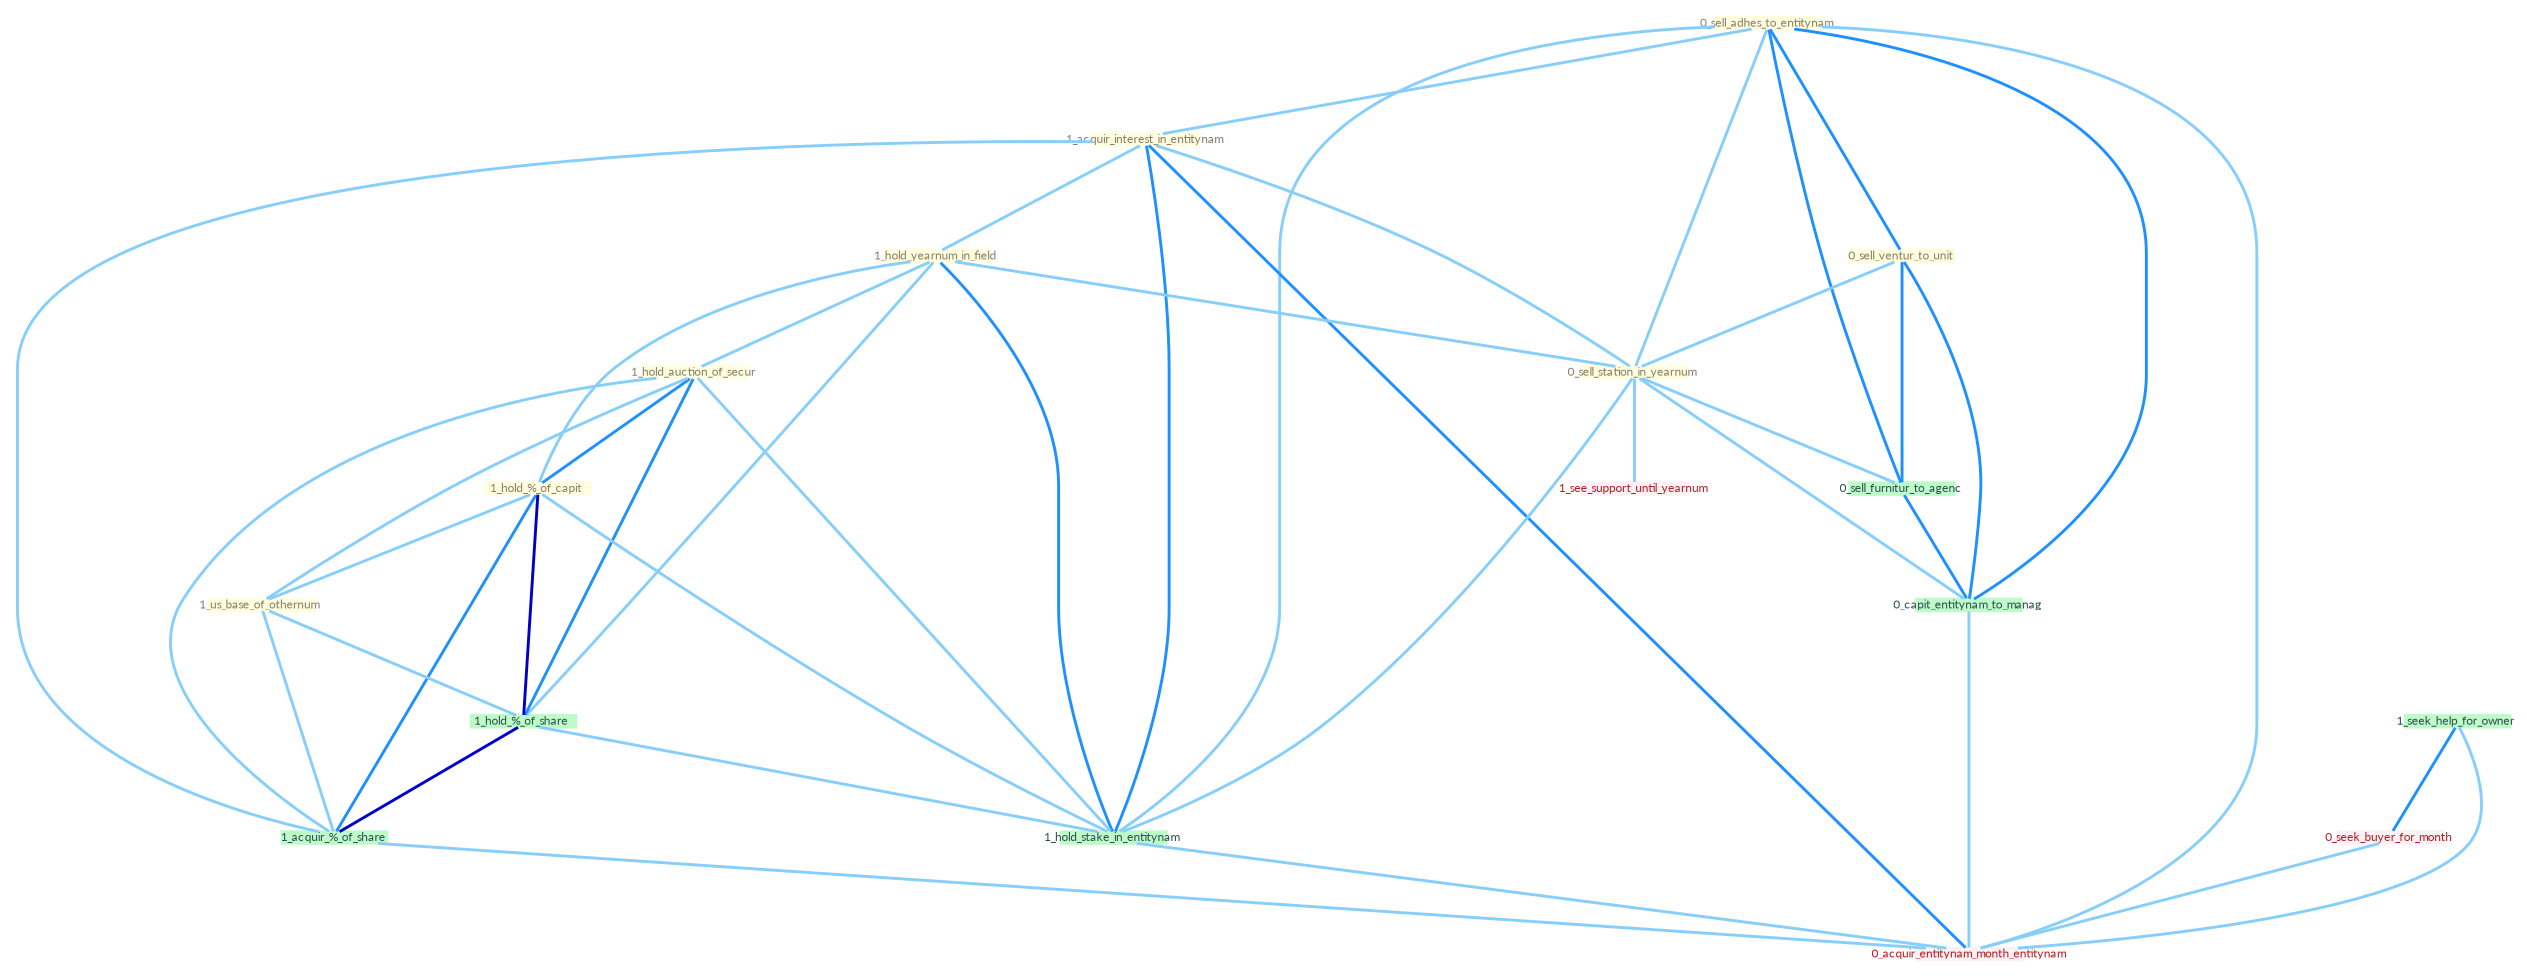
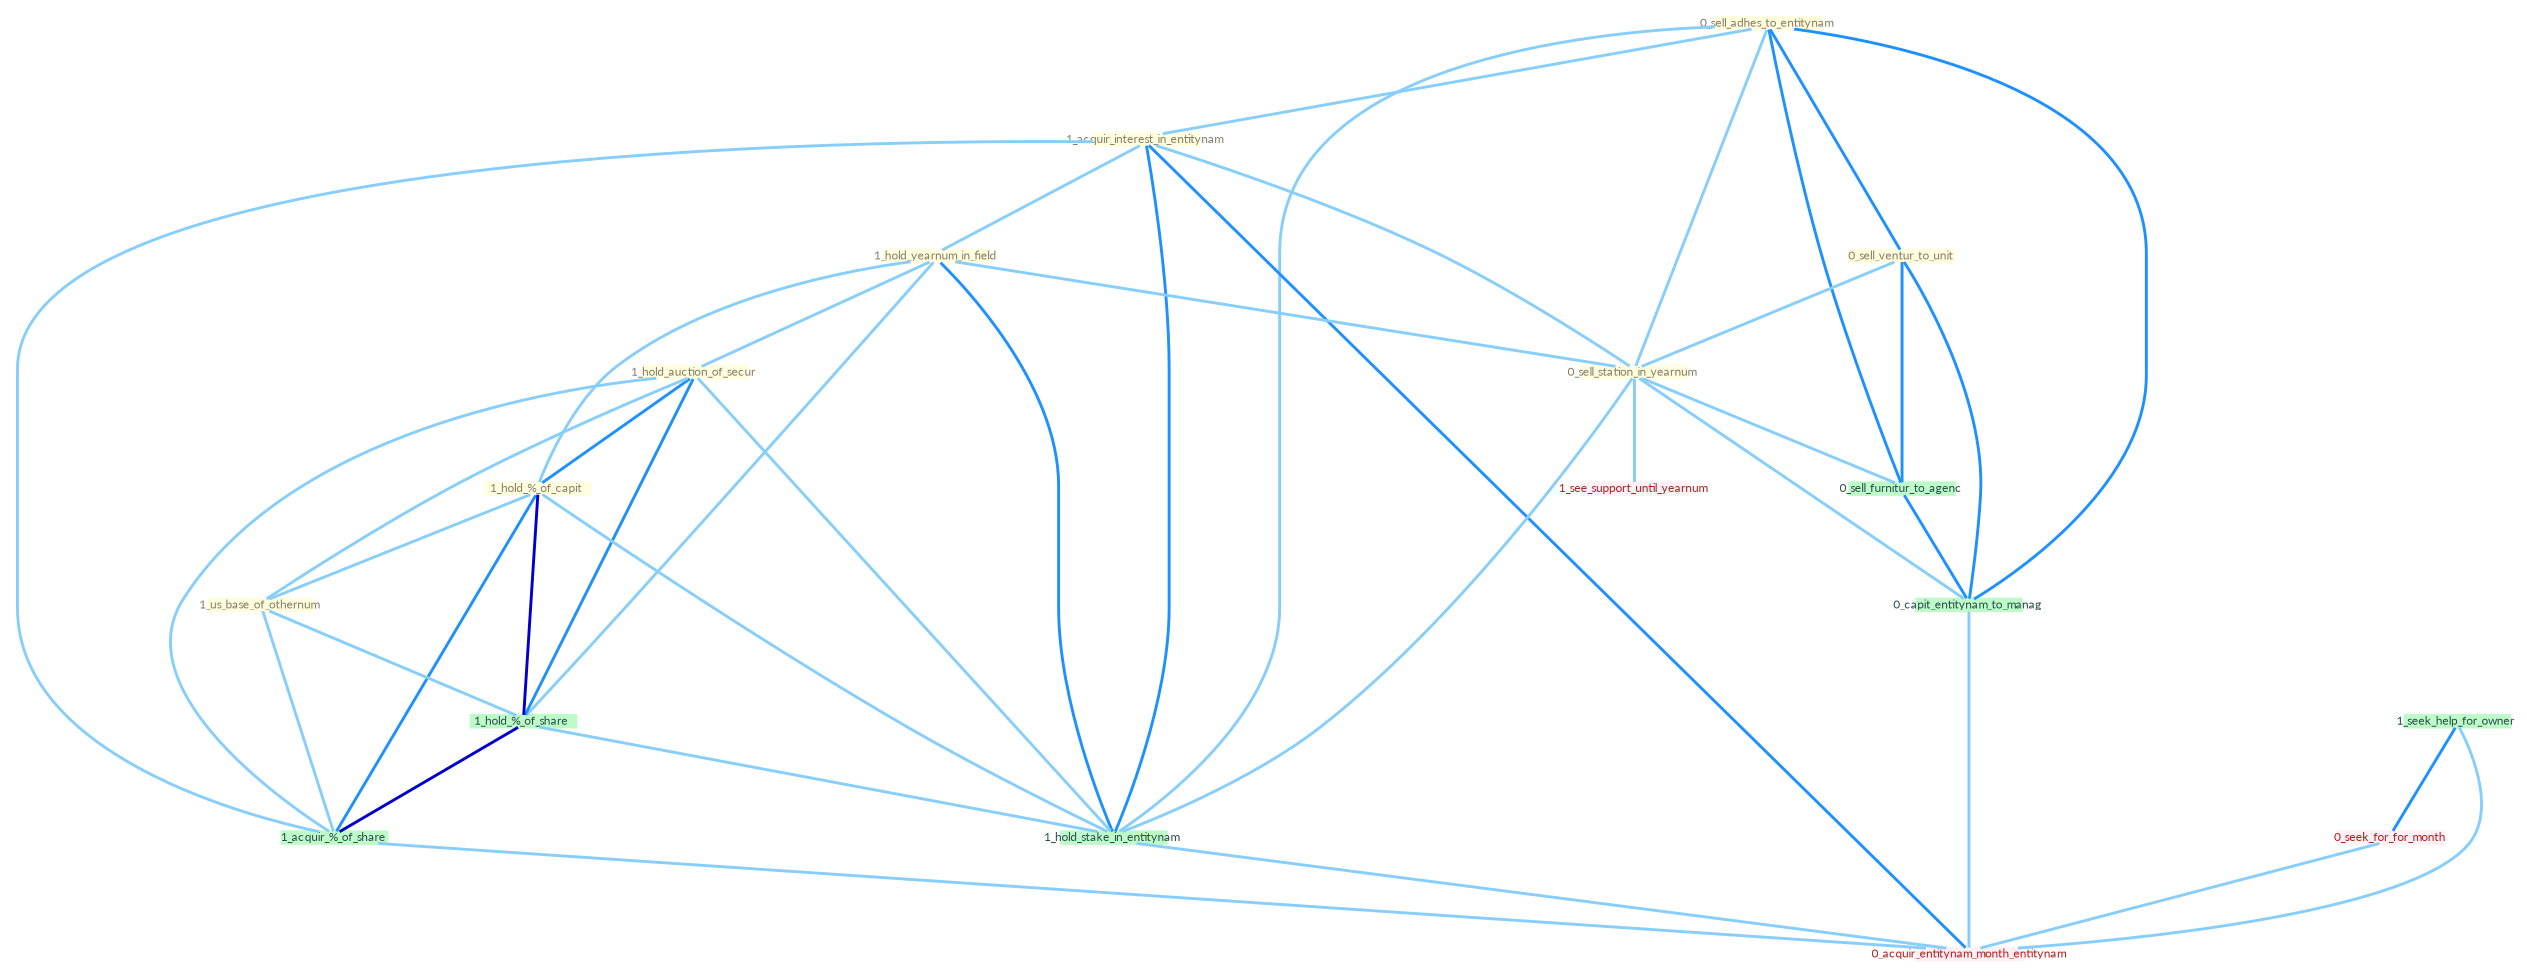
edge "0_sell_adhes_to_entitynam" -- "0_acquir_entitynam_month_entitynam": removed
node "0_seek_buyer_for_month": label "0_seek_buyer_for_month" -> "0_seek_for_for_month"
